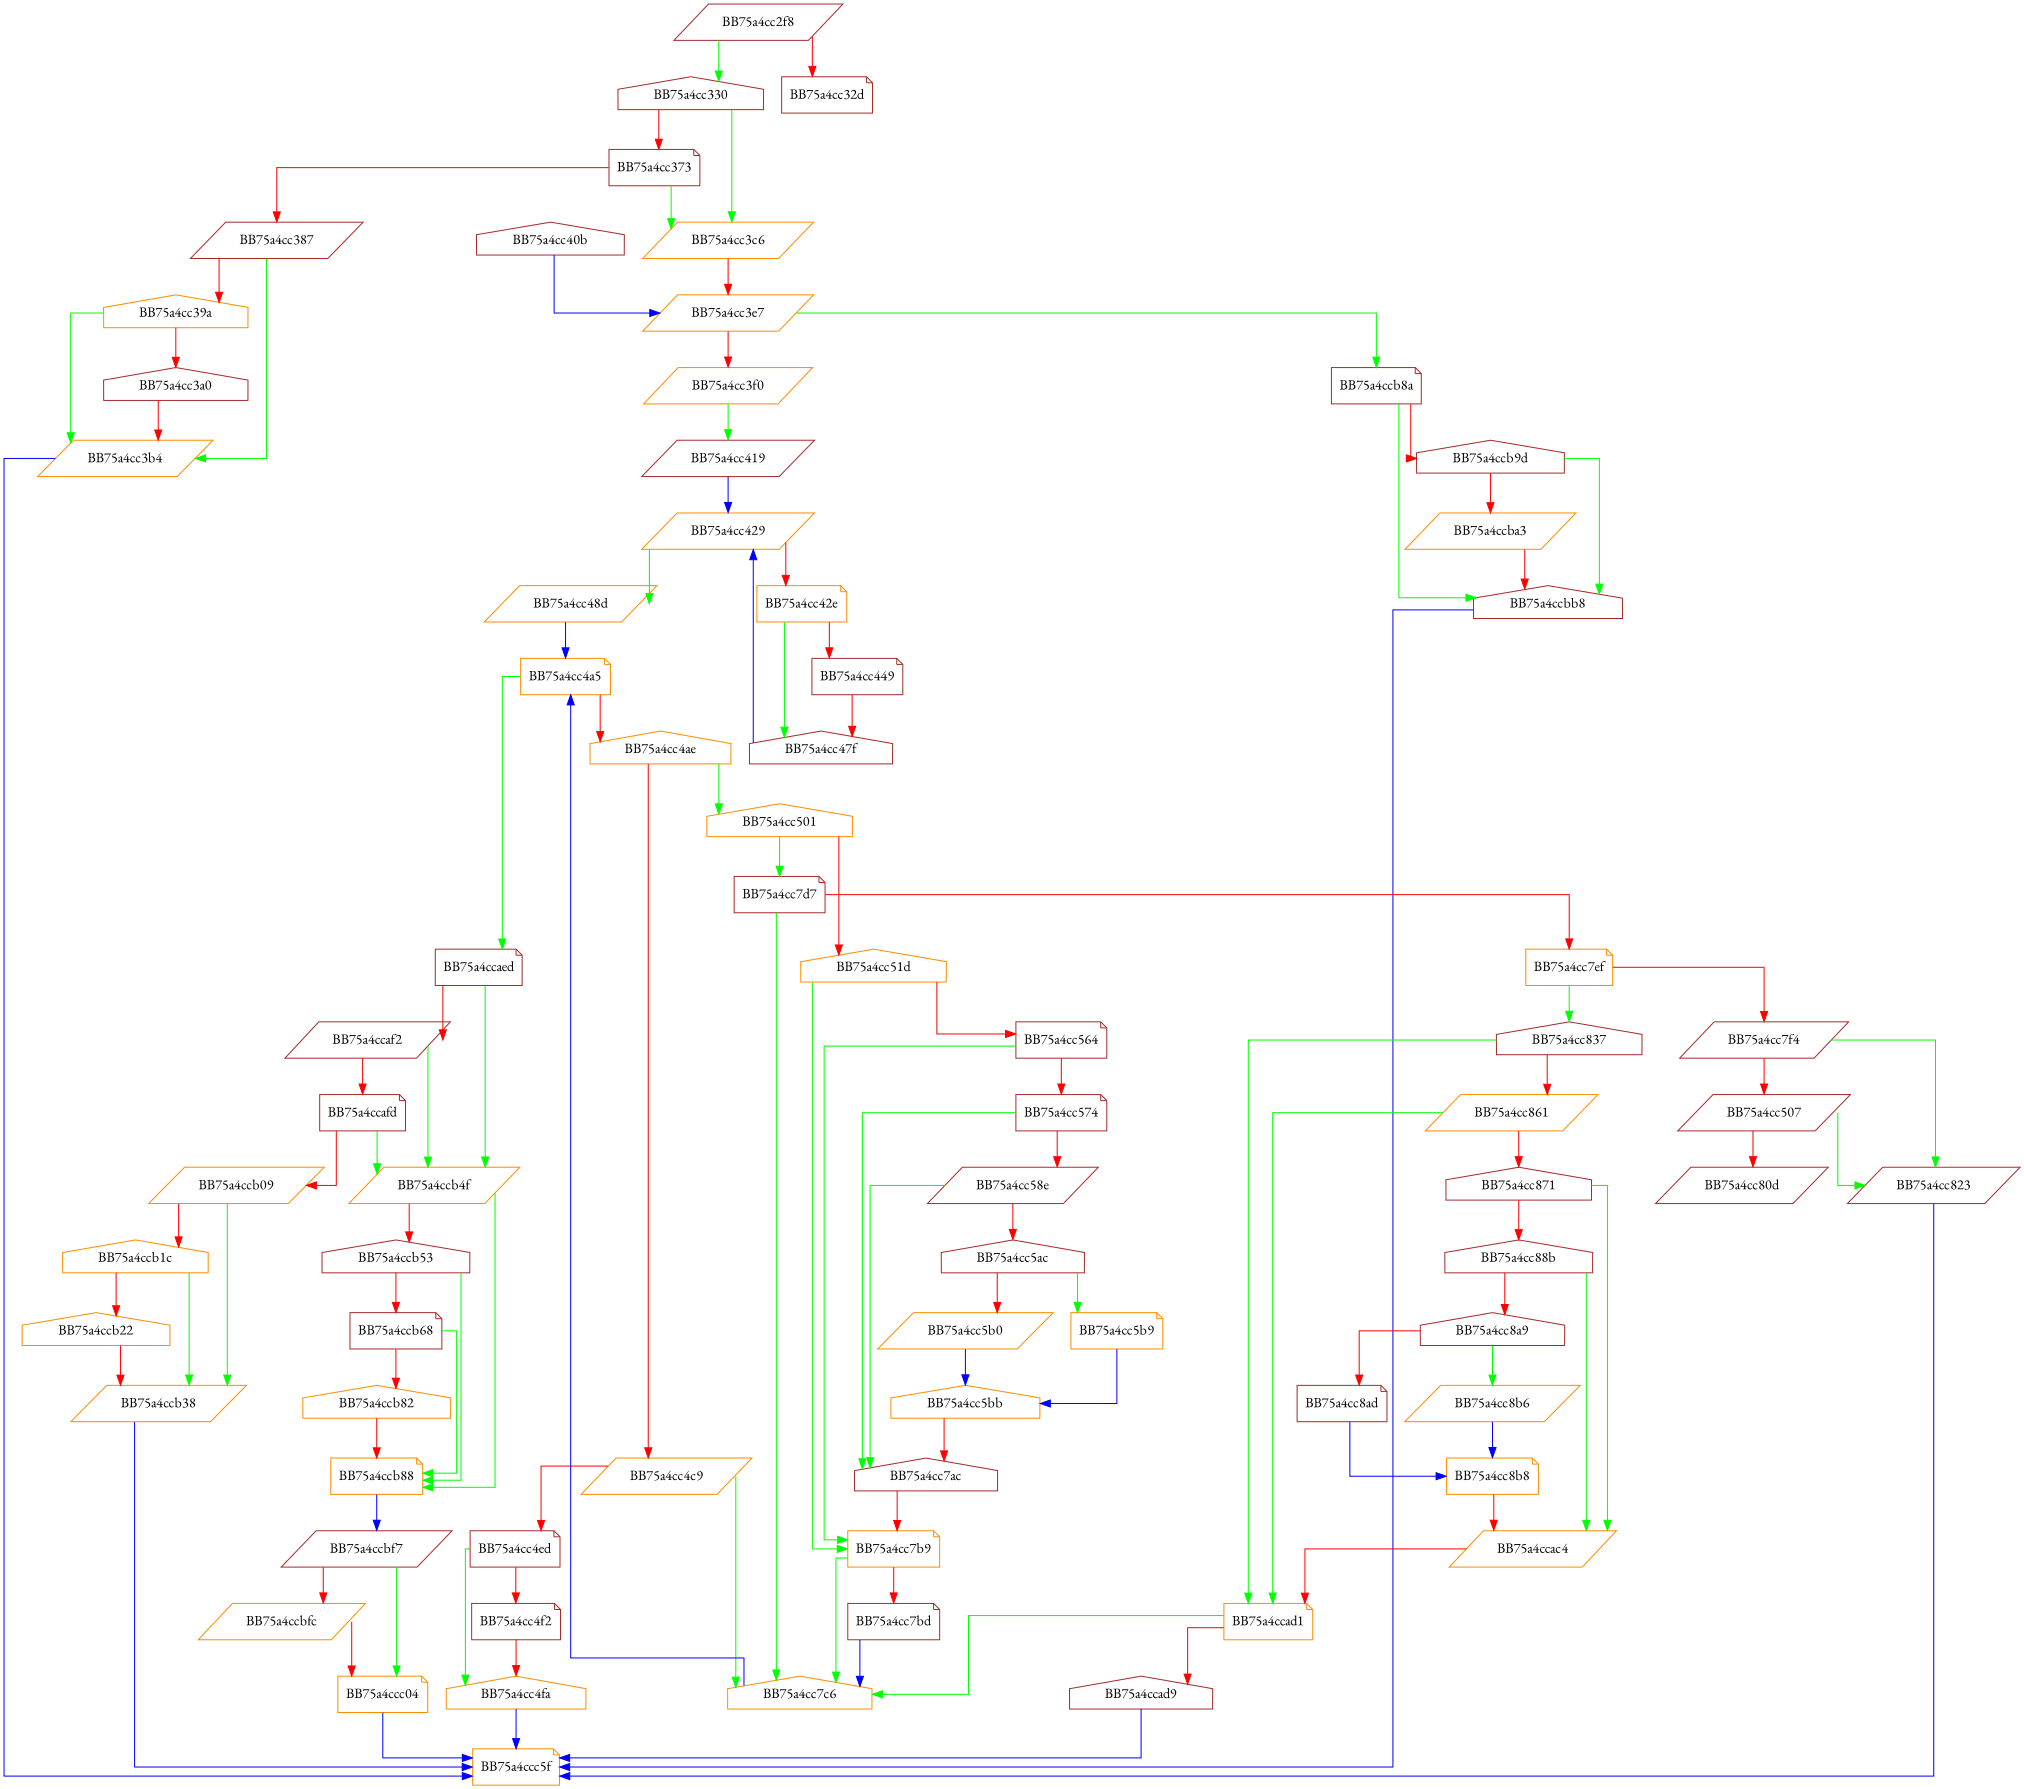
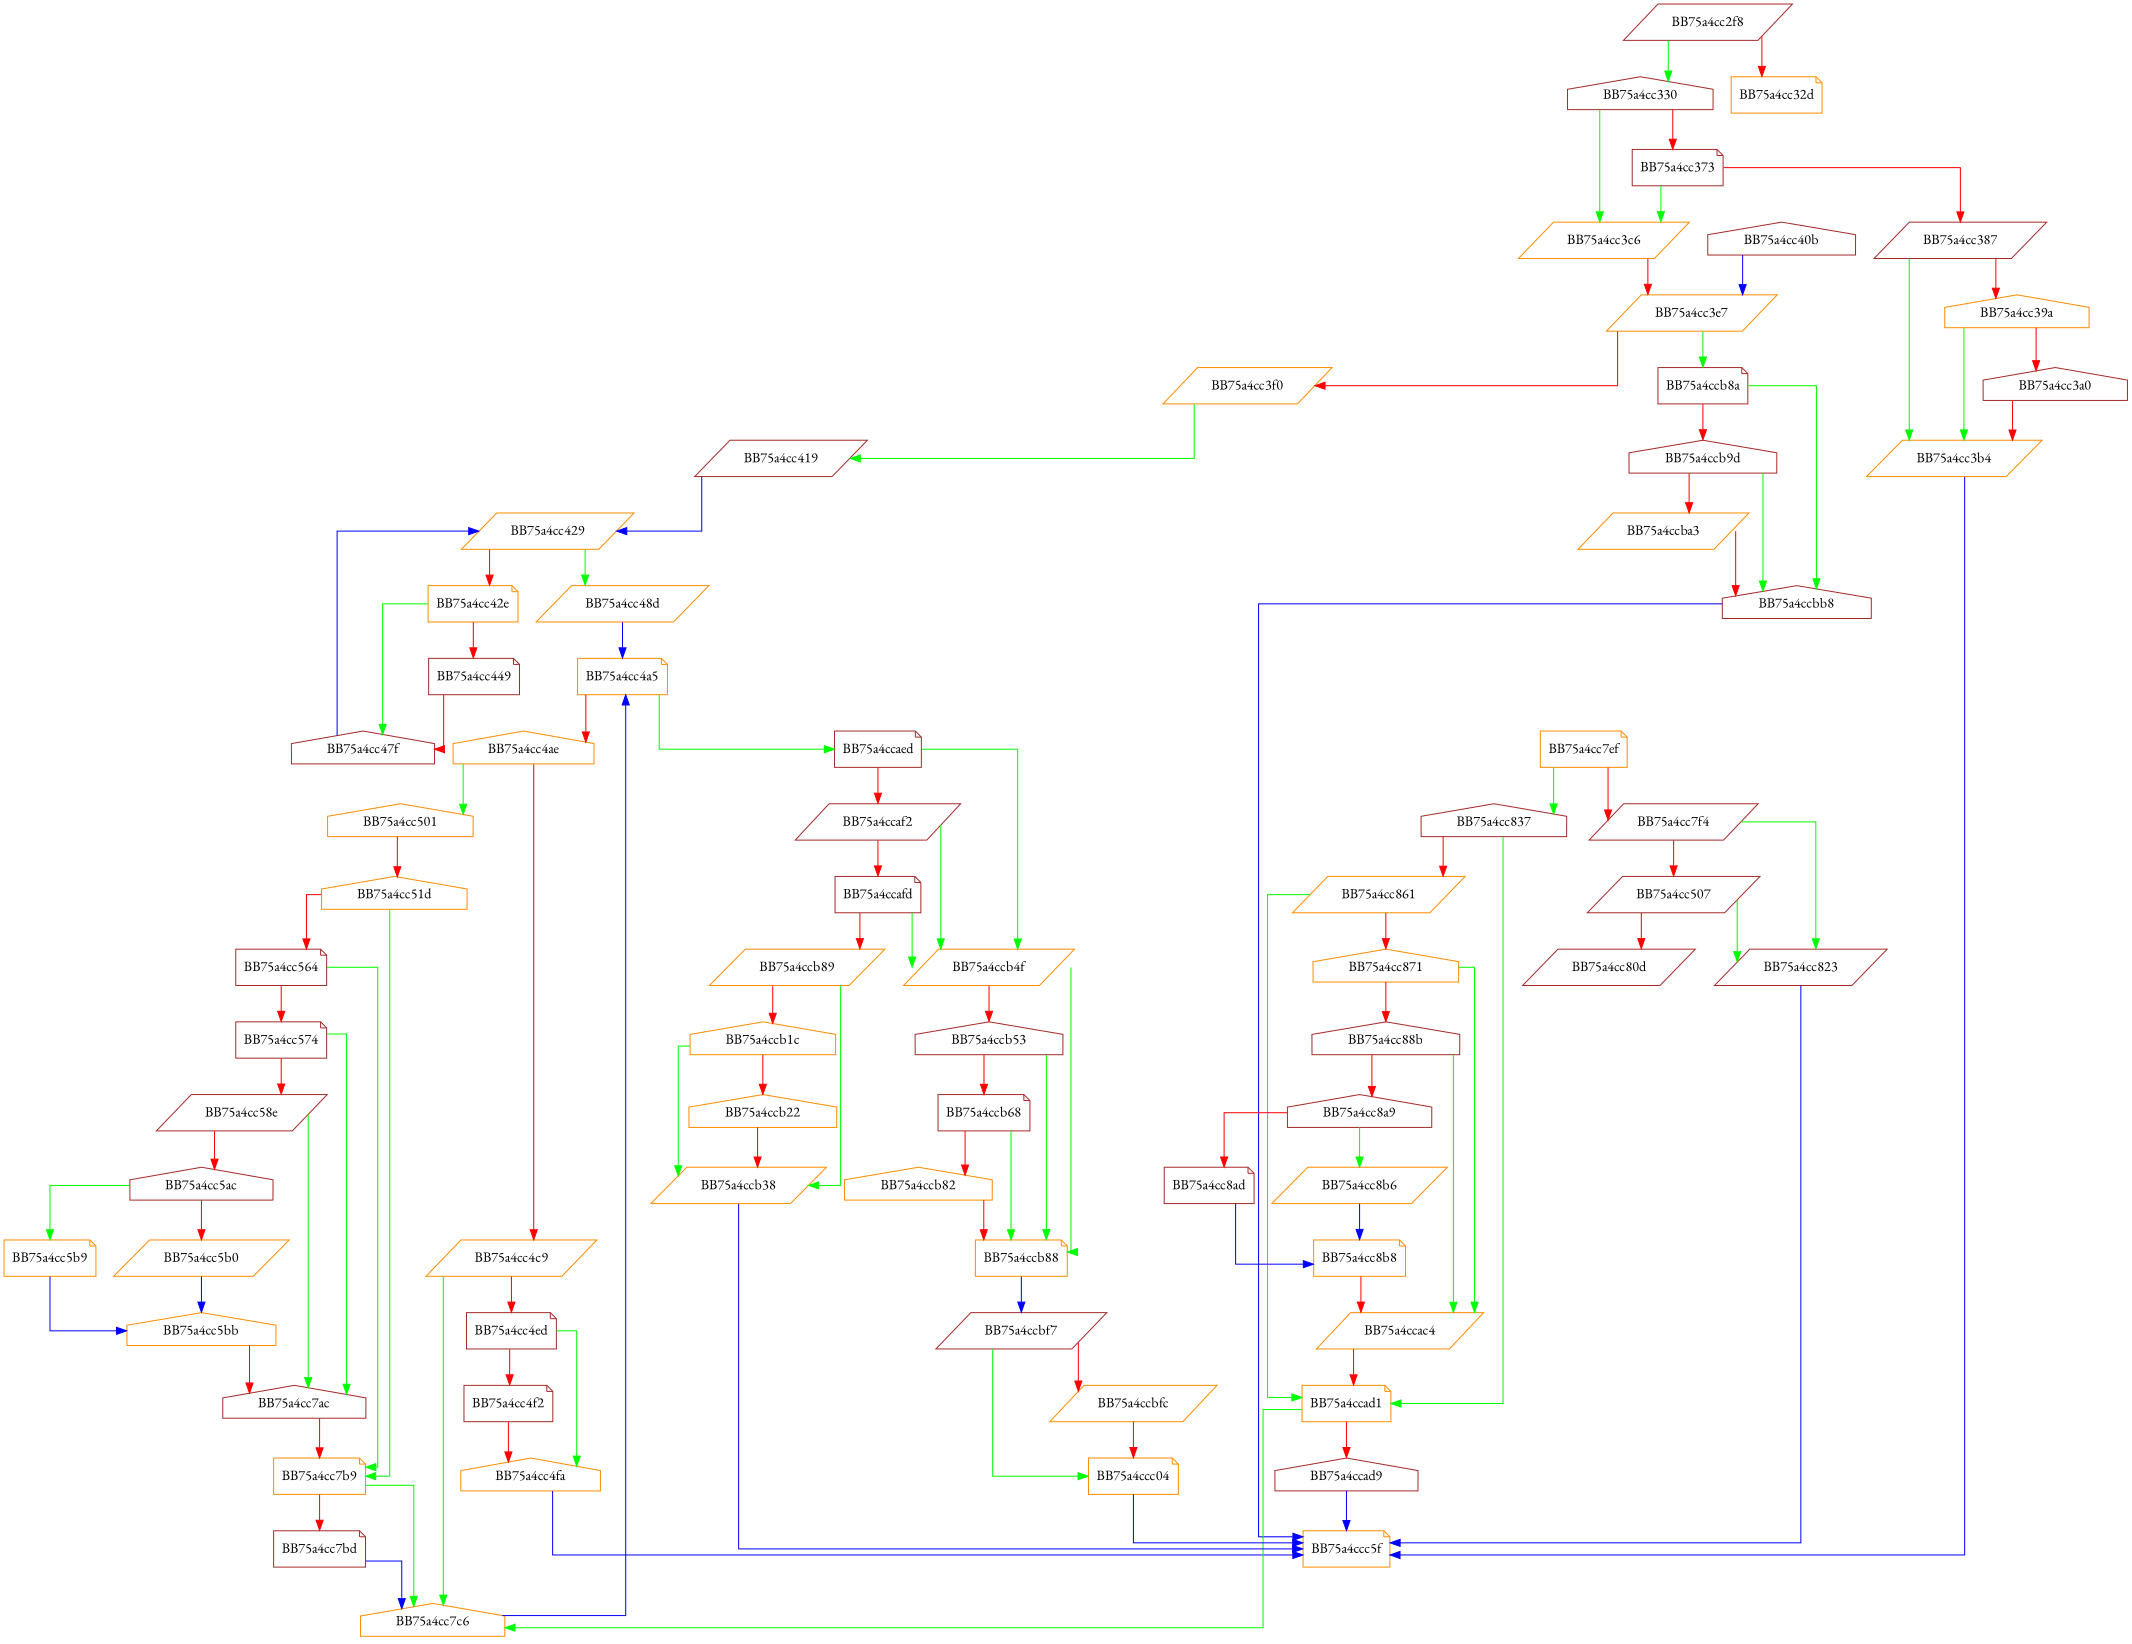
node "BB75a4cc32d": color brown -> darkorange
node "BB75a4cc7d7": removed
node "BB75a4ccb09": label "BB75a4ccb09" -> "BB75a4ccb89"
node "BB75a4cc871": color brown -> darkorange
